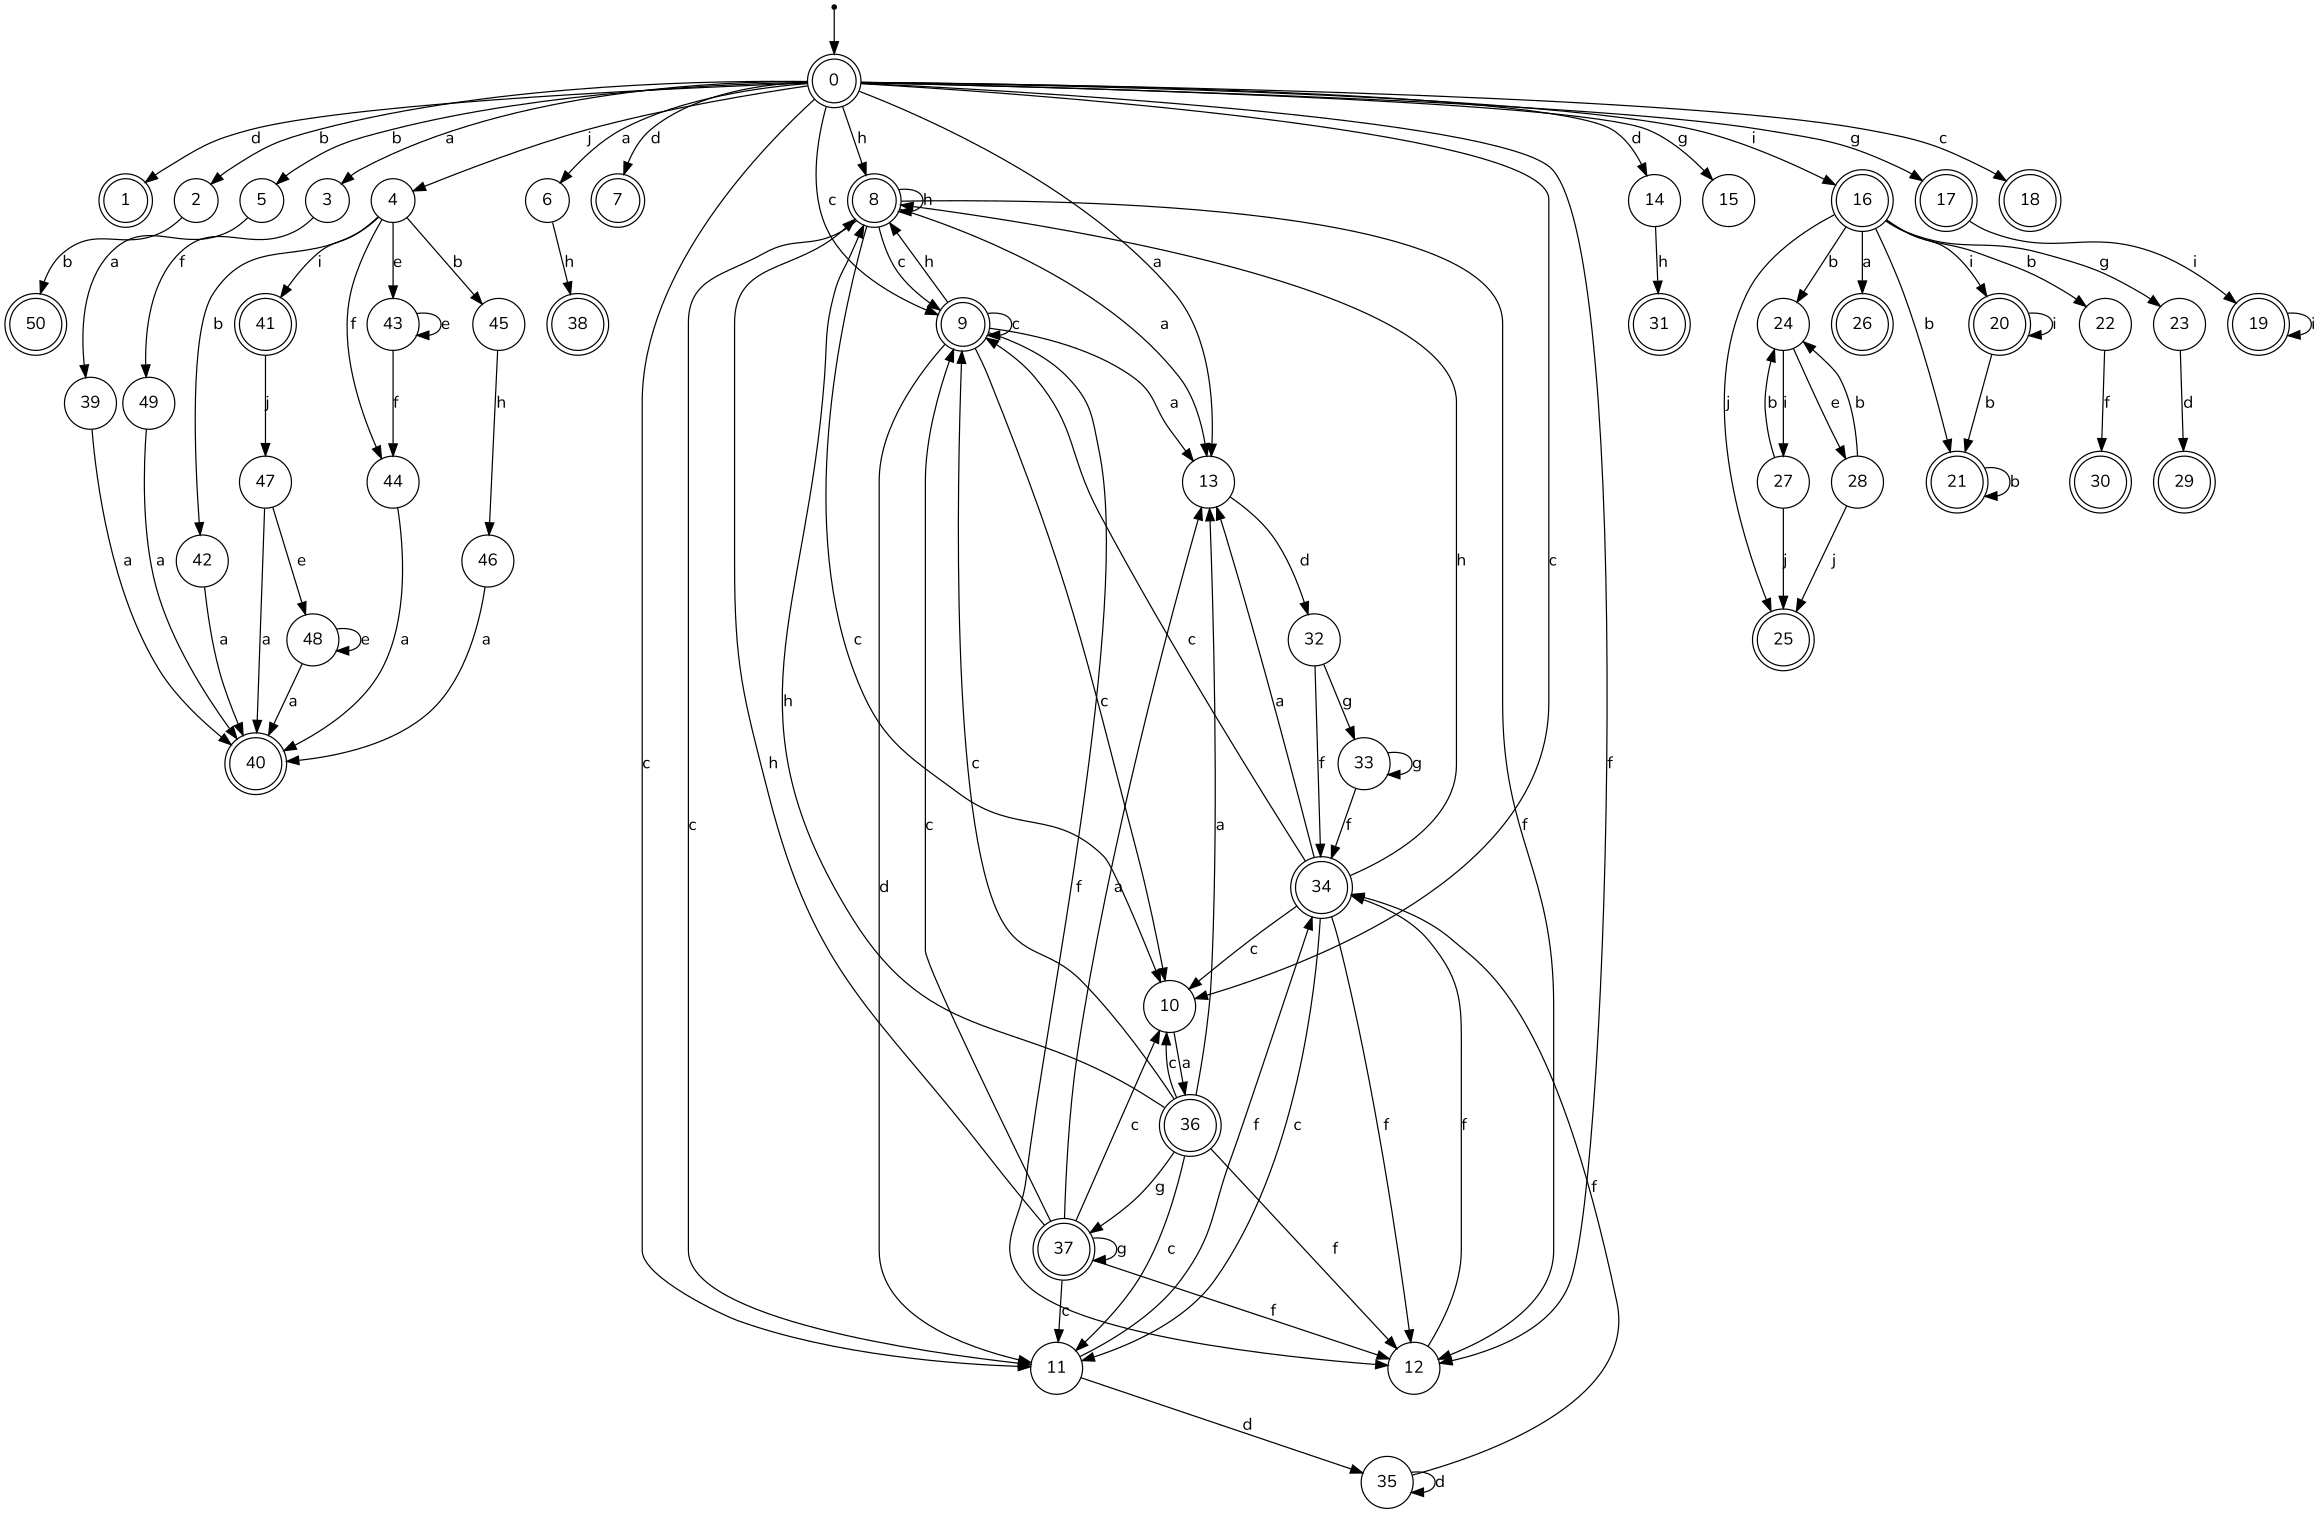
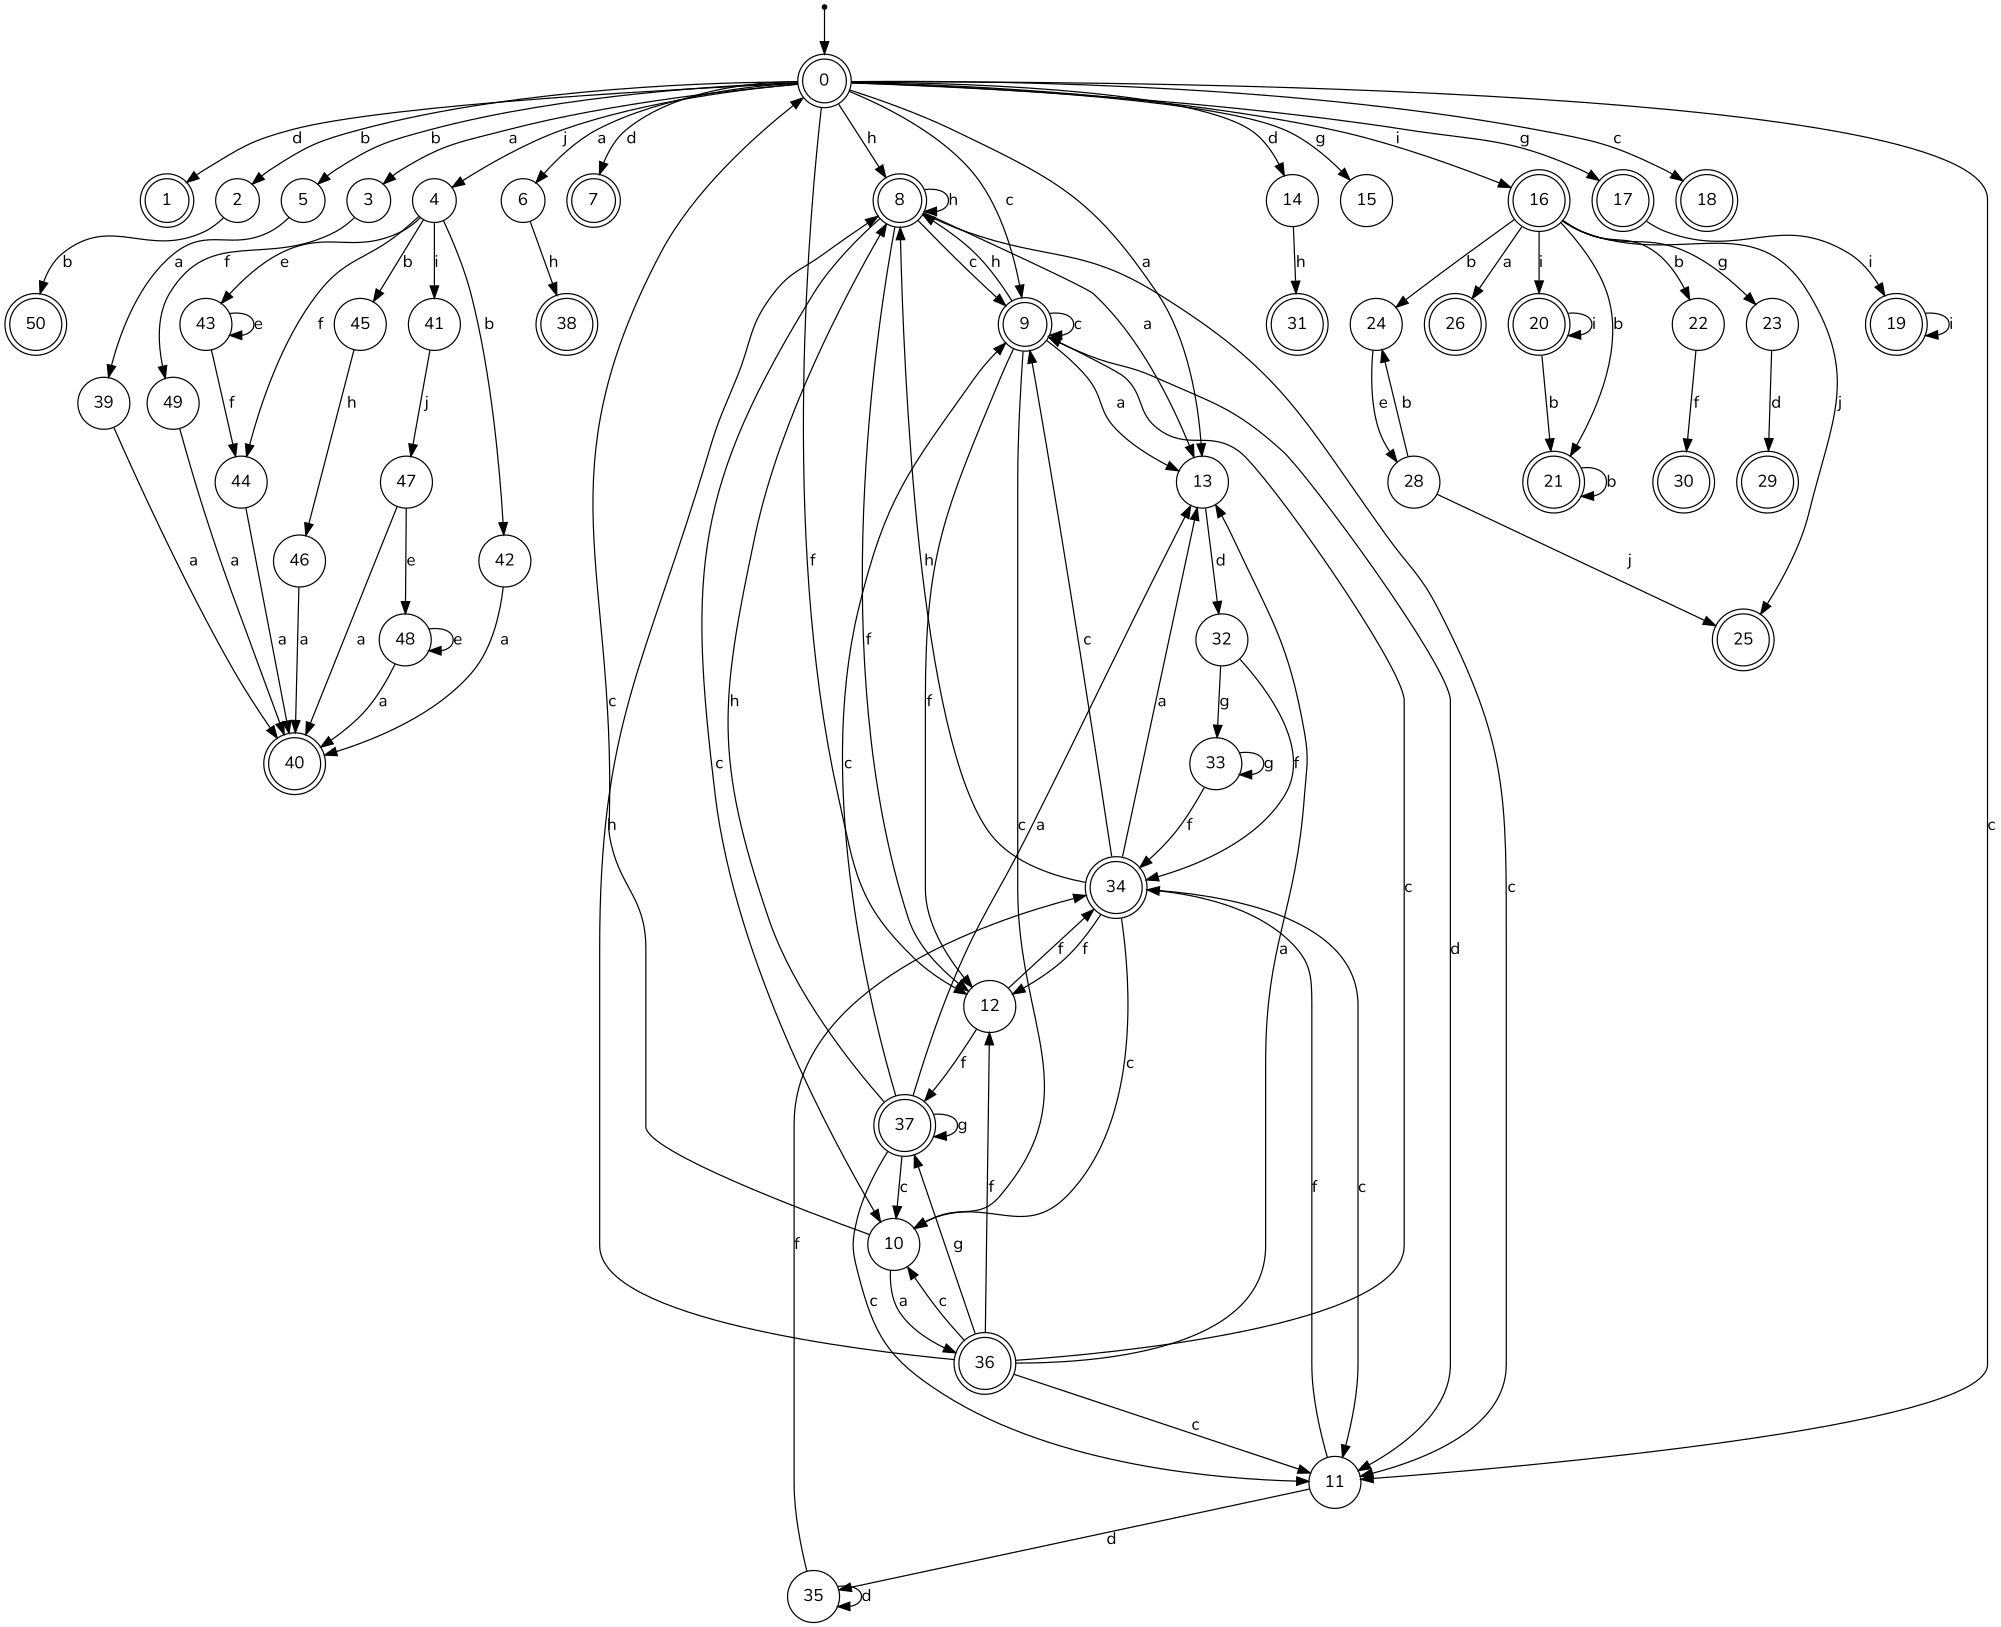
node "41": shape doublecircle -> circle
edge "0" -> "10": reversed
node "27": removed
edge "37" -> "12": reversed
